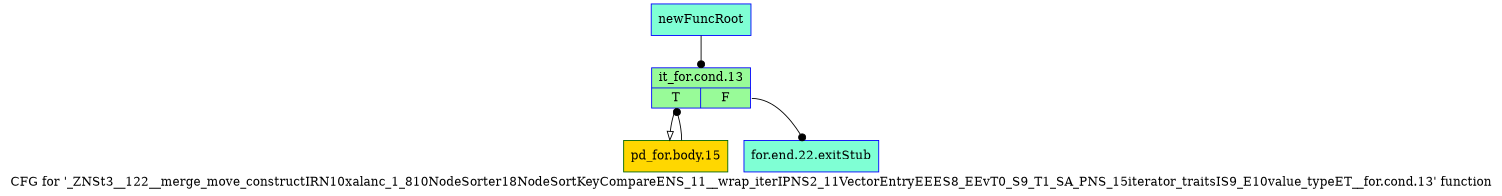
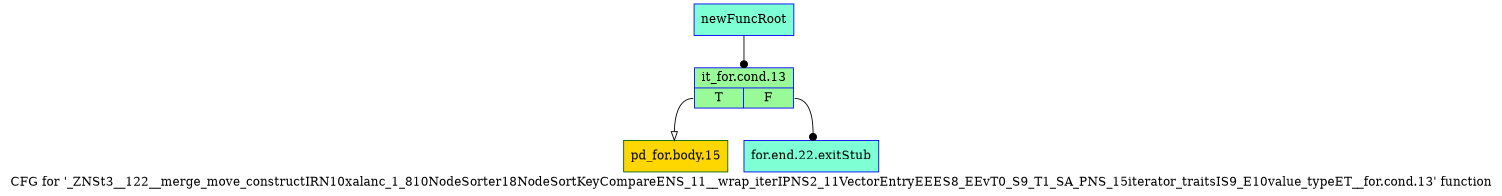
edge "pd_for.body.15" -> "it_for.cond.13": removed
